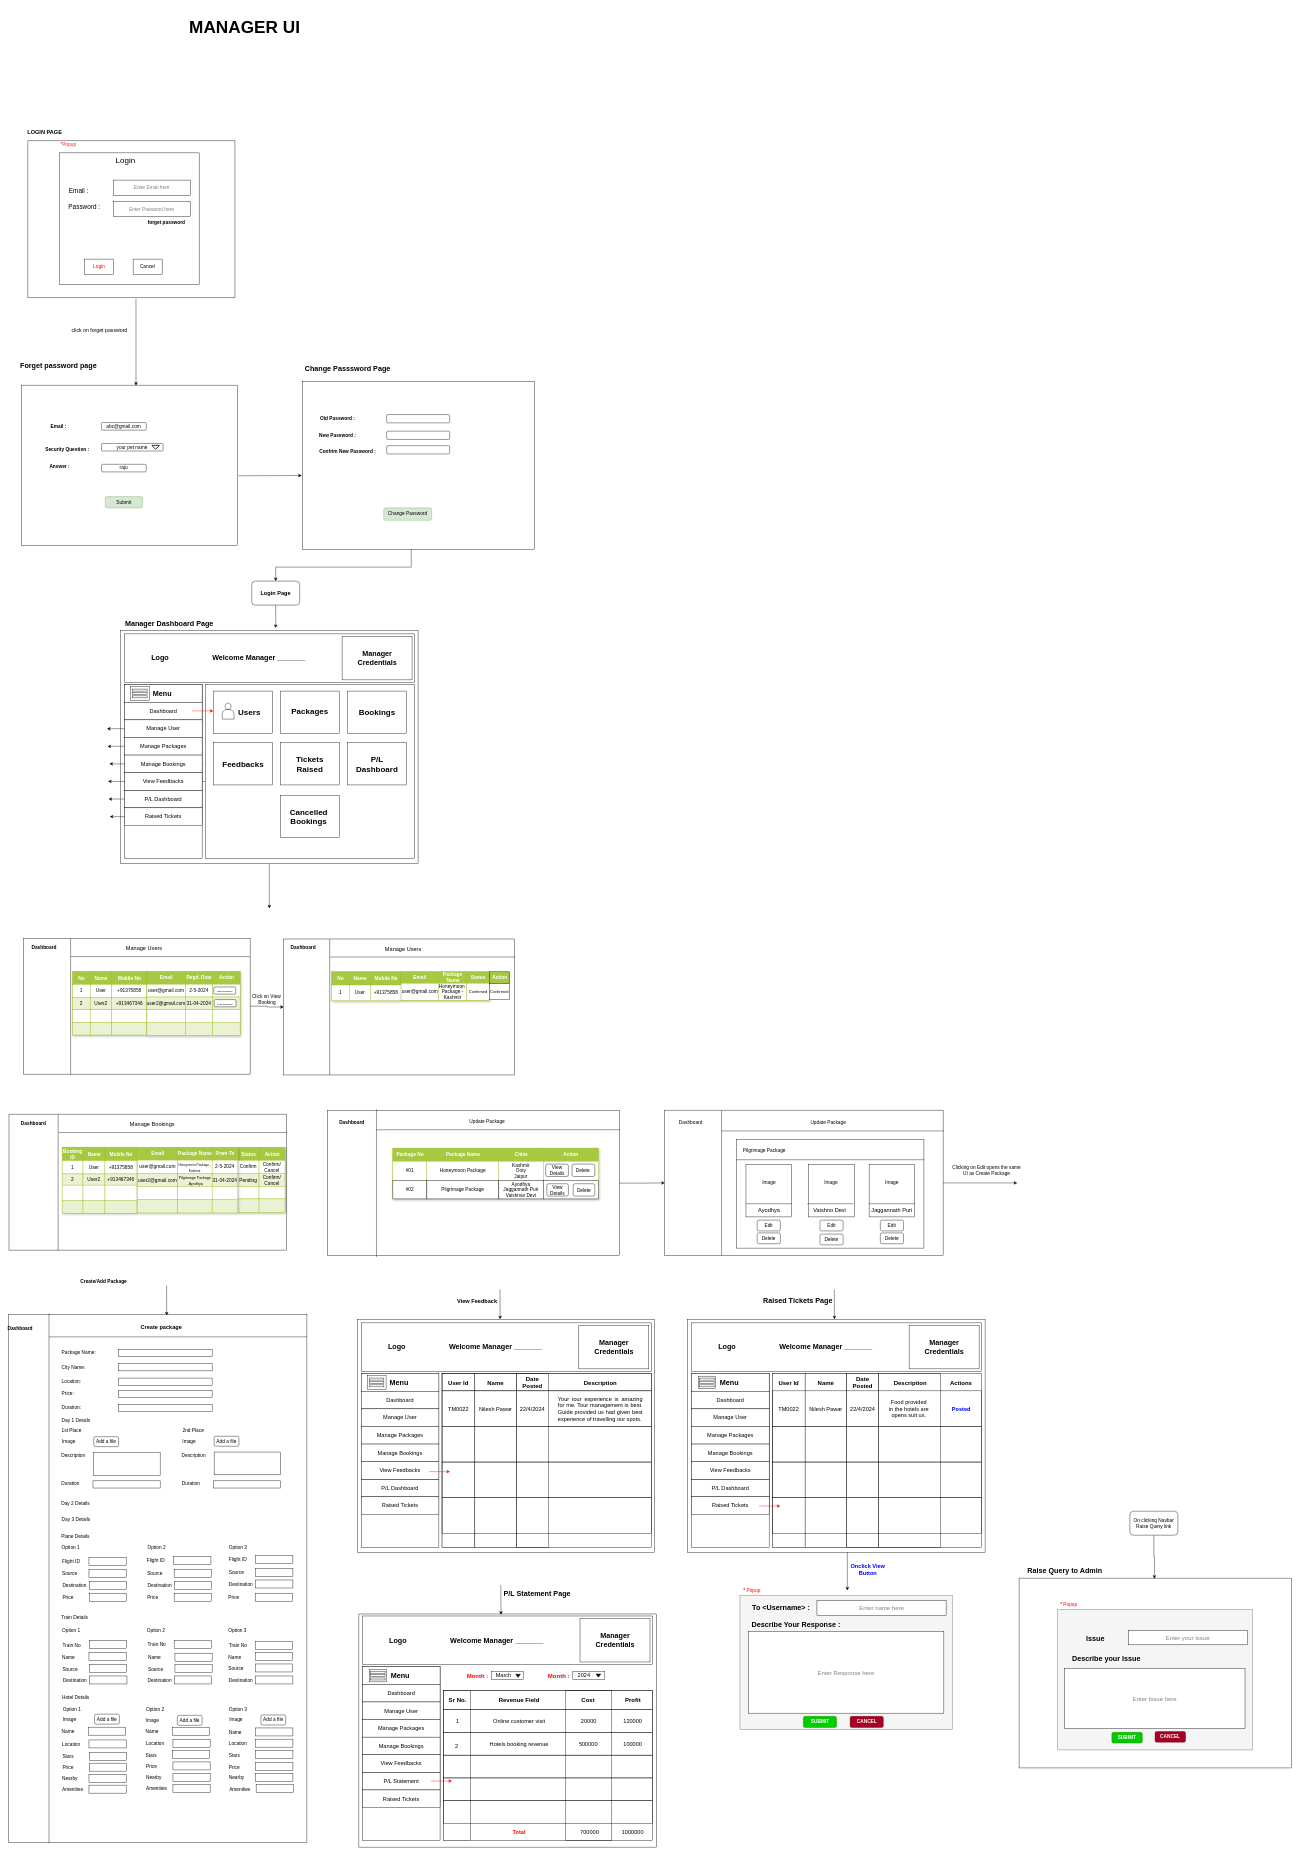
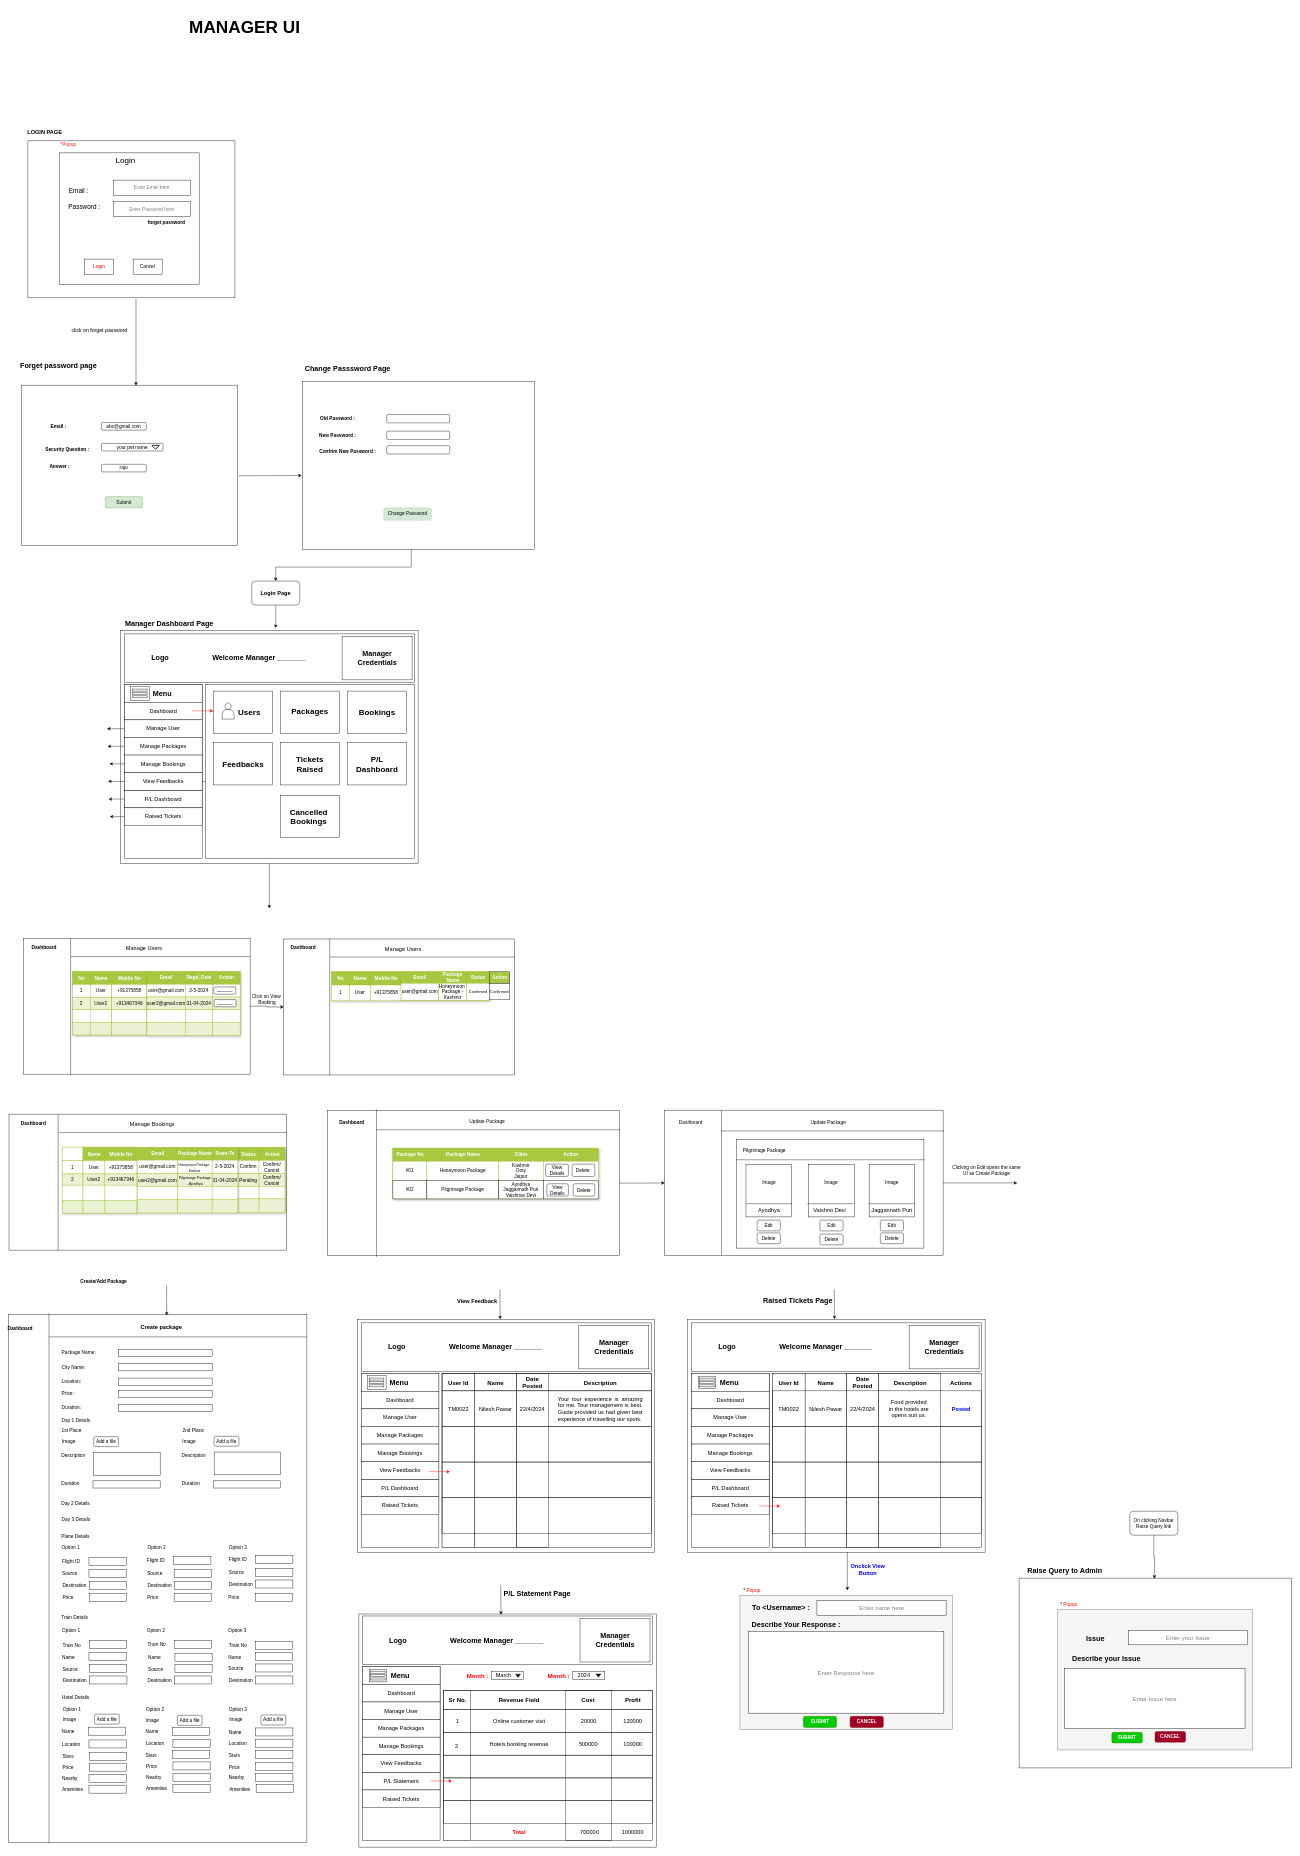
node "Change Password": style solid -> dashed
node "Booking ID": fillcolor #a7c942 -> #ffffff
